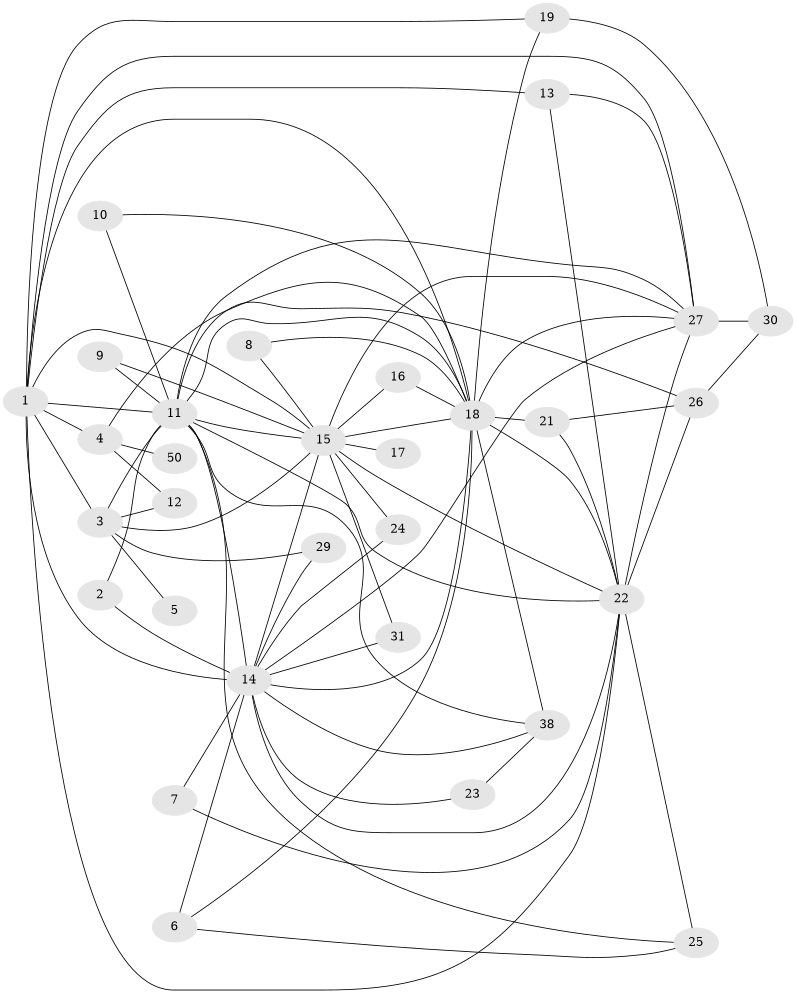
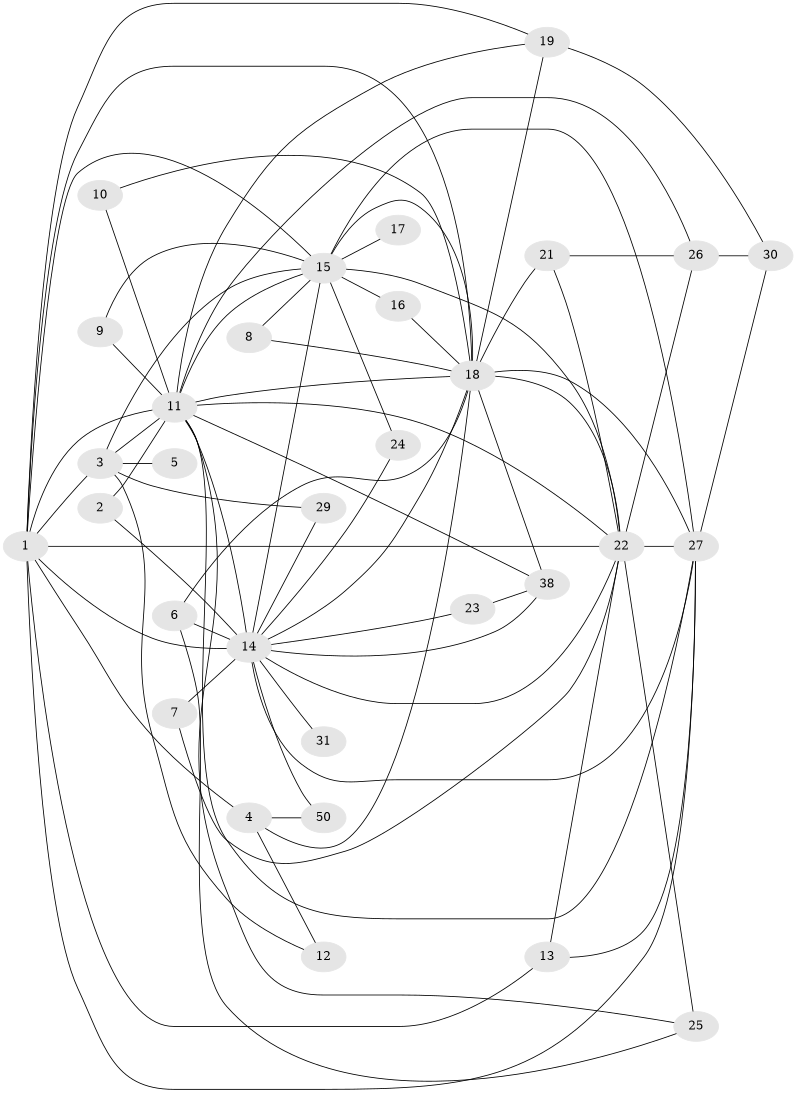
edge "19" -- "11": added
edge "15" -- "31": removed
edge "14" -- "50": added
